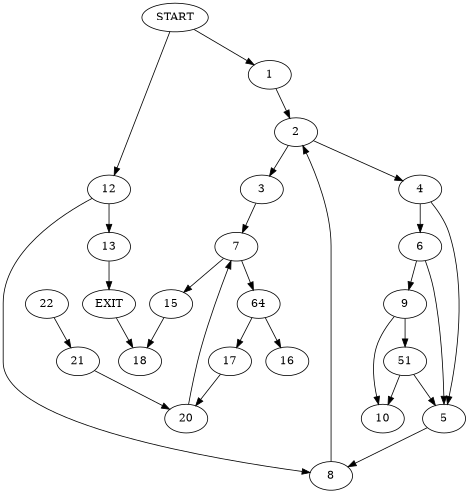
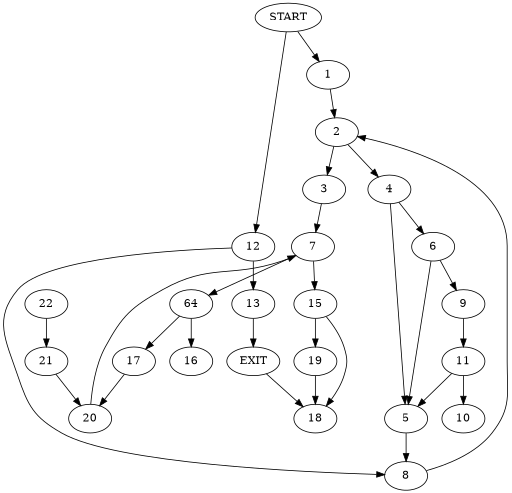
edge "9" -> "10": removed
node "19": added
node "51": label "51" -> "11"
